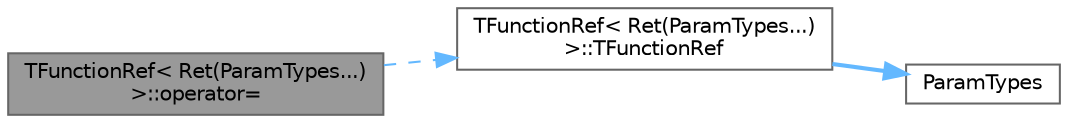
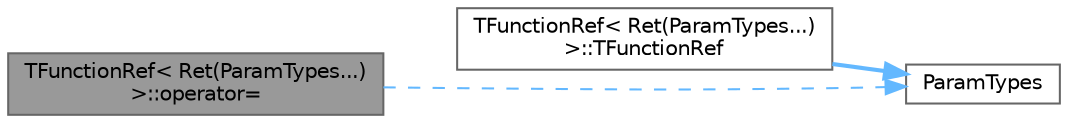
edge "TFunctionRef< Ret(ParamTypes...) >::operator=" -> "TFunctionRef< Ret(ParamTypes...) >::TFunctionRef": now "TFunctionRef< Ret(ParamTypes...) >::operator=" -> "ParamTypes"
